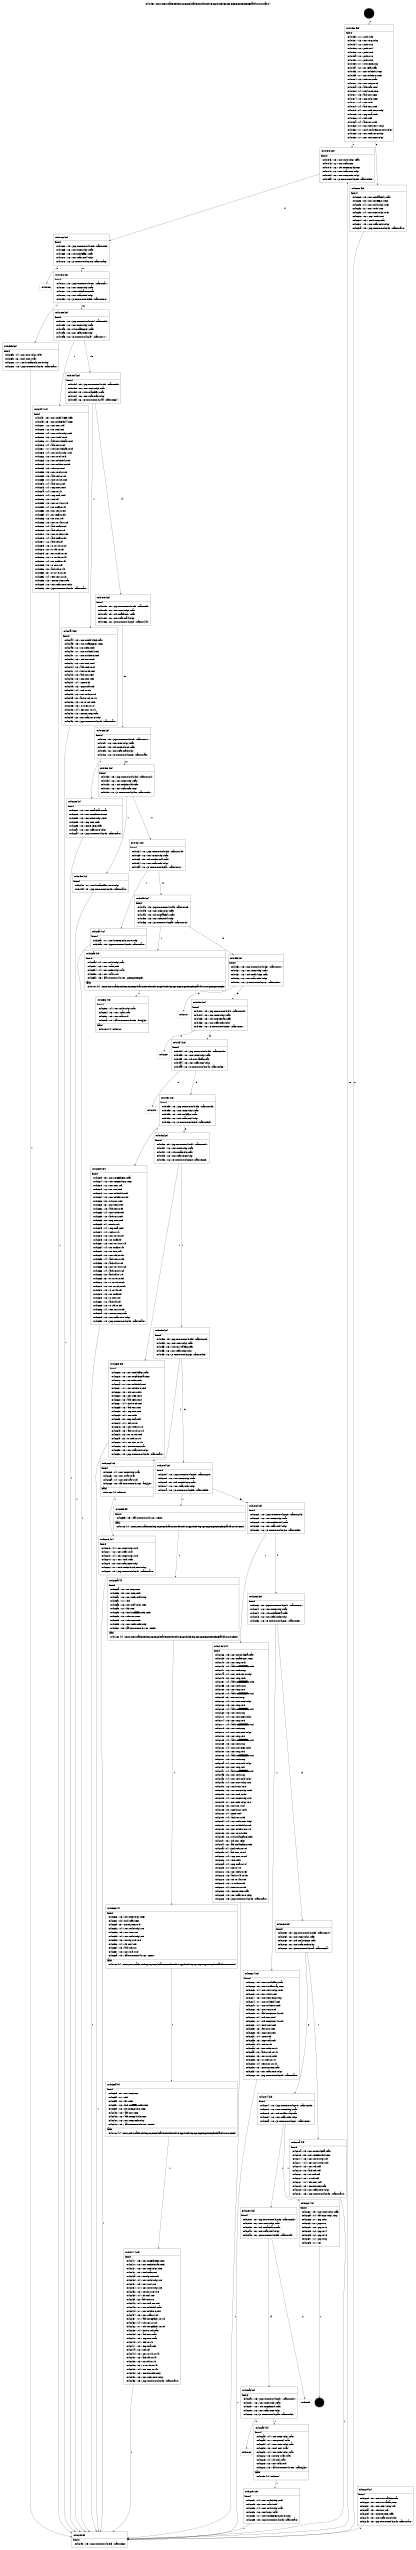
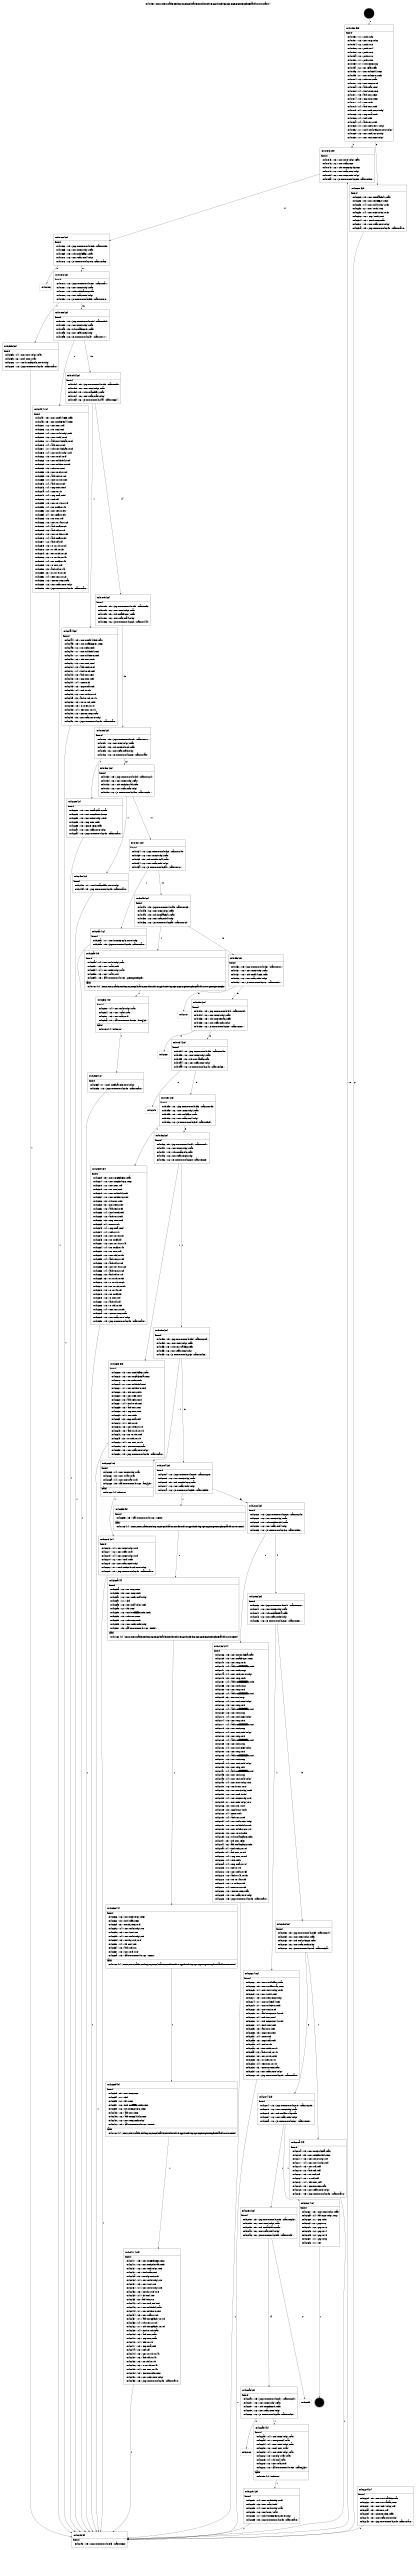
node "0x4025cf [12]": added
